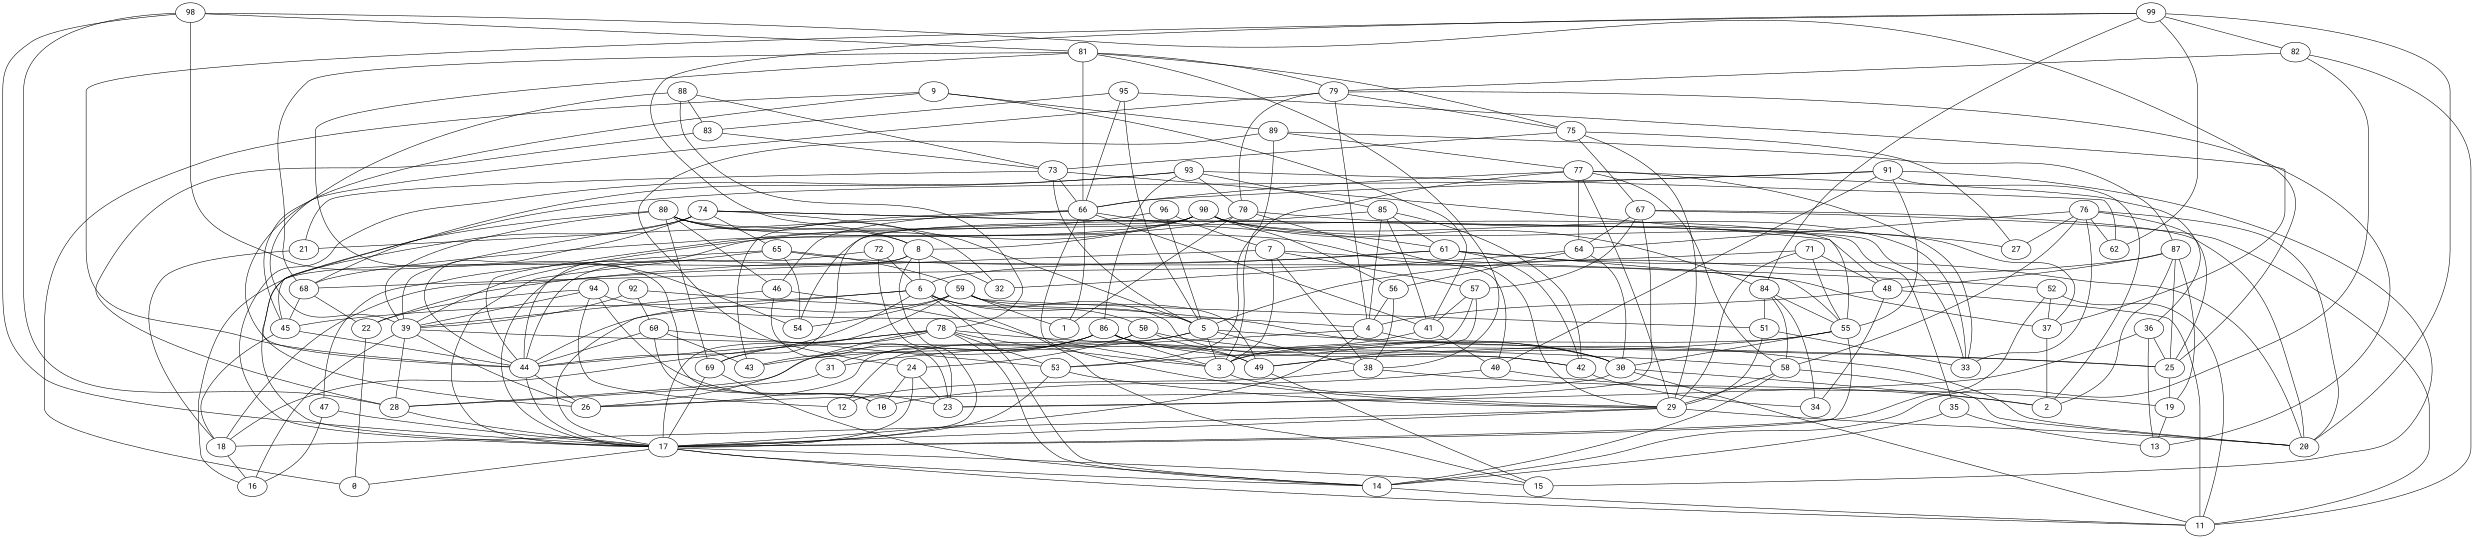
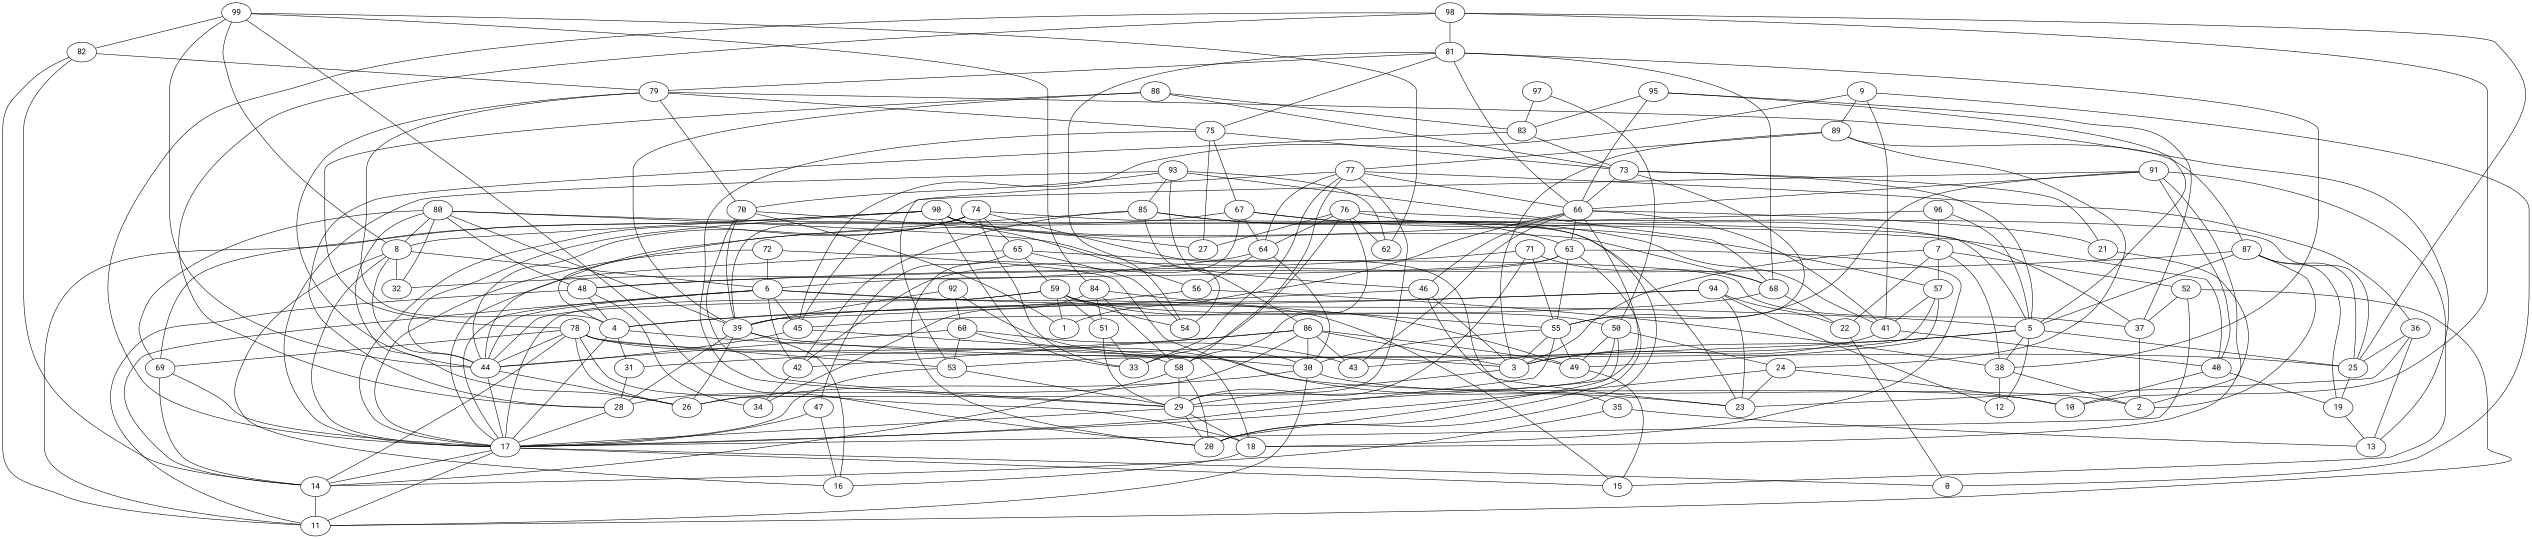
node "97": added
edge "90" -- "84": removed
node "61": label "61" -> "63"
